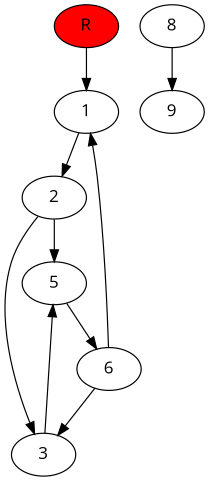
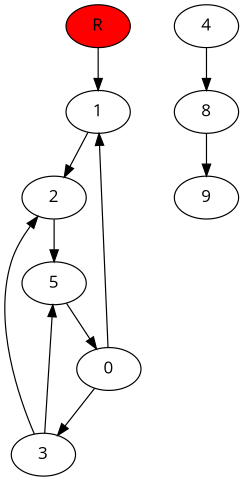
node "4": added
edge "2" -> "3": reversed
node "6": label "6" -> "0"
